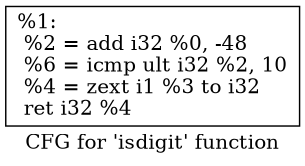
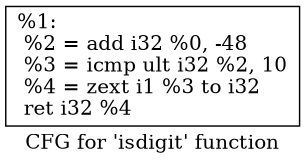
node "%1:": text "%6 = icmp ult i32 %2, 10" -> "%3 = icmp ult i32 %2, 10"
